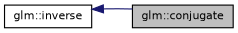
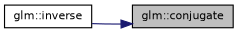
edge "glm::conjugate" -> "glm::inverse": reversed
